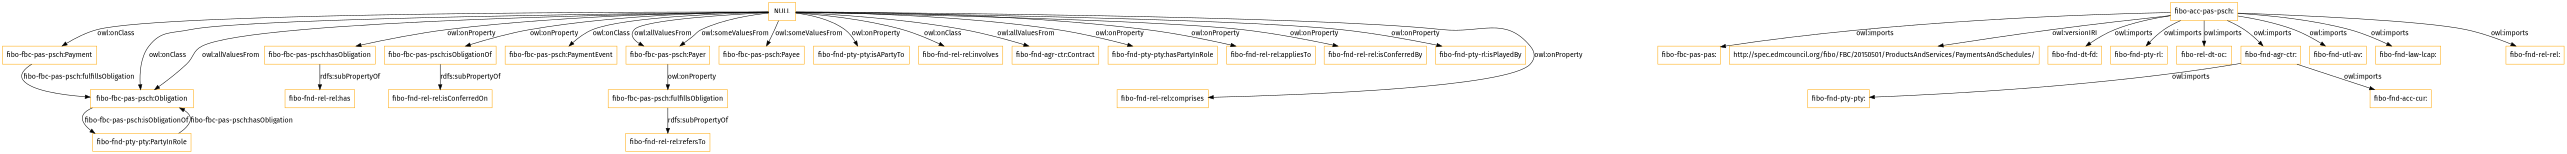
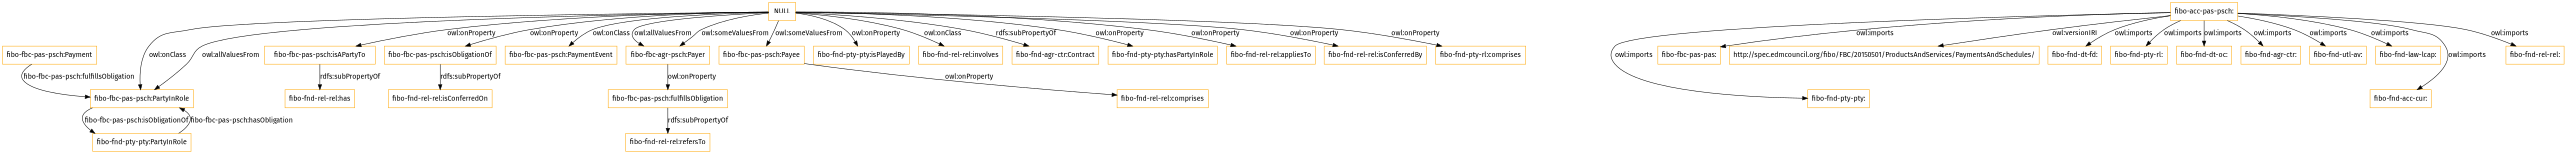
edge "NULL" -> "fibo-fbc-pas-psch:Payment": removed, label "owl:onClass"
edge "NULL" -> "fibo-fnd-rel-rel:comprises": now "fibo-fbc-pas-psch:Payee" -> "fibo-fnd-rel-rel:comprises"
edge "NULL" -> "fibo-fnd-agr-ctr:Contract": label "owl:allValuesFrom" -> "rdfs:subPropertyOf"
node "fibo-fbc-pas-psch:hasObligation": label "fibo-fbc-pas-psch:hasObligation" -> "fibo-fbc-pas-psch:isAPartyTo"
node "fibo-fbc-pas-psch:Payer": label "fibo-fbc-pas-psch:Payer" -> "fibo-fbc-agr-psch:Payer"
node "fibo-fnd-pty-pty:isAPartyTo": label "fibo-fnd-pty-pty:isAPartyTo" -> "fibo-fnd-pty-pty:isPlayedBy"
node "fibo-fnd-pty-rl:isPlayedBy": label "fibo-fnd-pty-rl:isPlayedBy" -> "fibo-fnd-pty-rl:comprises"
node "fibo-rel-dt-oc:": label "fibo-rel-dt-oc:" -> "fibo-fnd-dt-oc:"
edge "fibo-fnd-agr-ctr:" -> "fibo-fnd-acc-cur:": now "fibo-acc-pas-psch:" -> "fibo-fnd-acc-cur:"
edge "fibo-fnd-agr-ctr:" -> "fibo-fnd-pty-pty:": now "fibo-acc-pas-psch:" -> "fibo-fnd-pty-pty:"
node "fibo-fbc-pas-psch:Obligation": label "fibo-fbc-pas-psch:Obligation" -> "fibo-fbc-pas-psch:PartyInRole"
